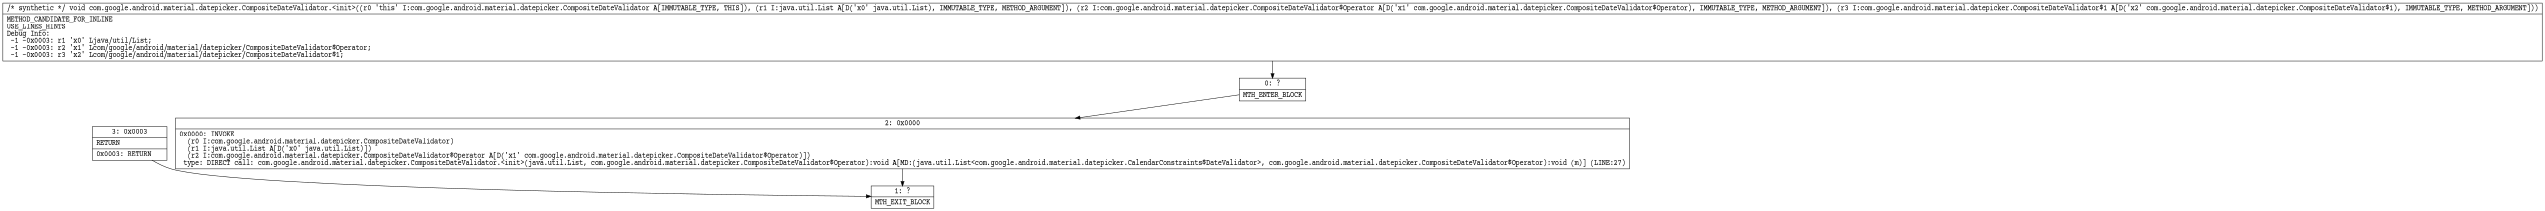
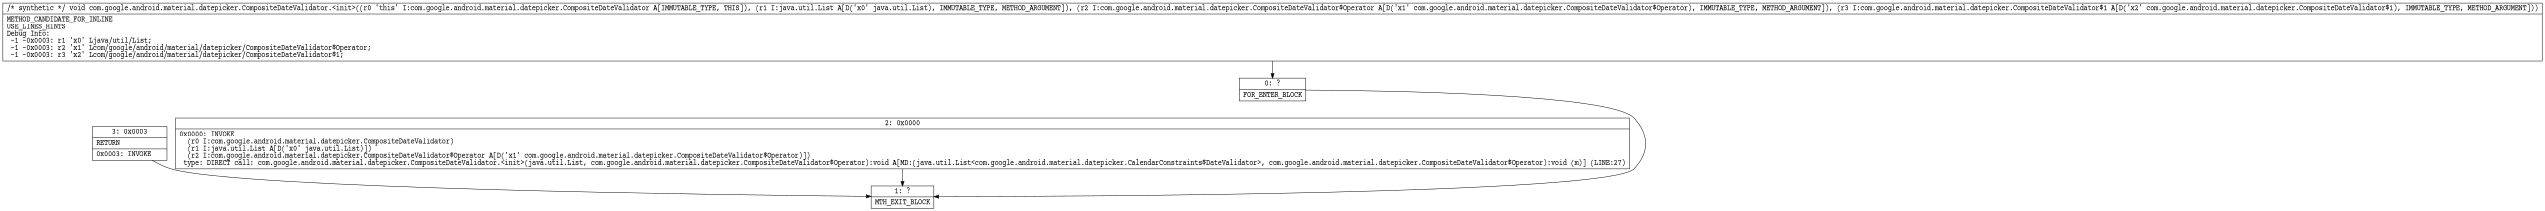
node "0: ?": text "MTH_ENTER_BLOCK" -> "FOR_ENTER_BLOCK"
edge "0: ?" -> "2: 0x0000": now "0: ?" -> "1: ?"
node "3: 0x0003": text "0x0003: RETURN" -> "0x0003: INVOKE"
